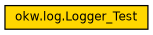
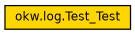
node "okw.log.Logger_Test": label "okw.log.Logger_Test" -> "okw.log.Test_Test"
